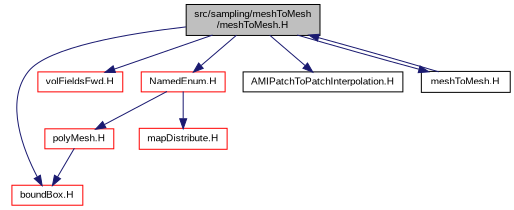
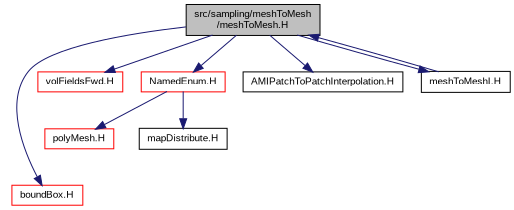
node "meshToMesh.H": label "meshToMesh.H" -> "meshToMeshI.H"
node "mapDistribute.H": color red -> black
edge "polyMesh.H" -> "boundBox.H": removed
